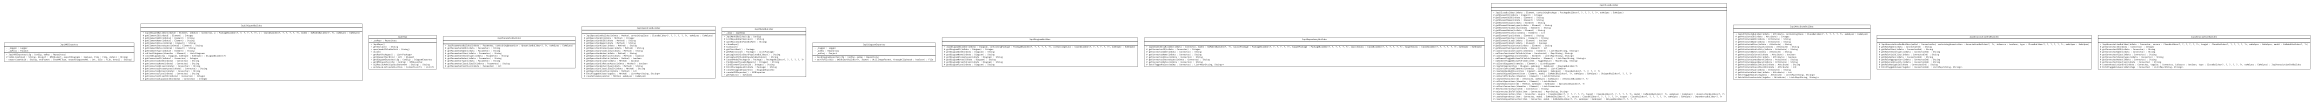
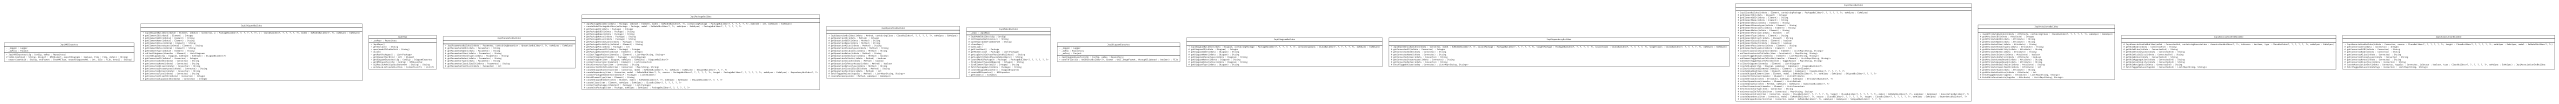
node "JapiPackageBuilder": added
